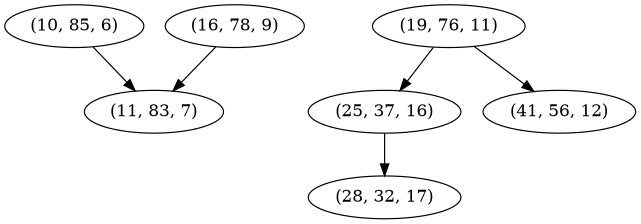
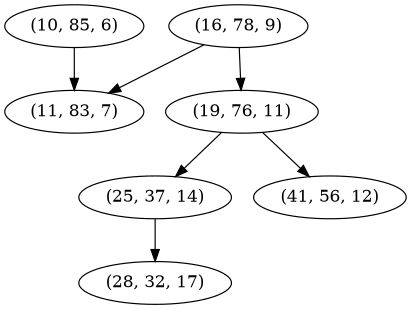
edge "(16, 78, 9)" -> "(19, 76, 11)": added
node "(25, 37, 16)": label "(25, 37, 16)" -> "(25, 37, 14)"
